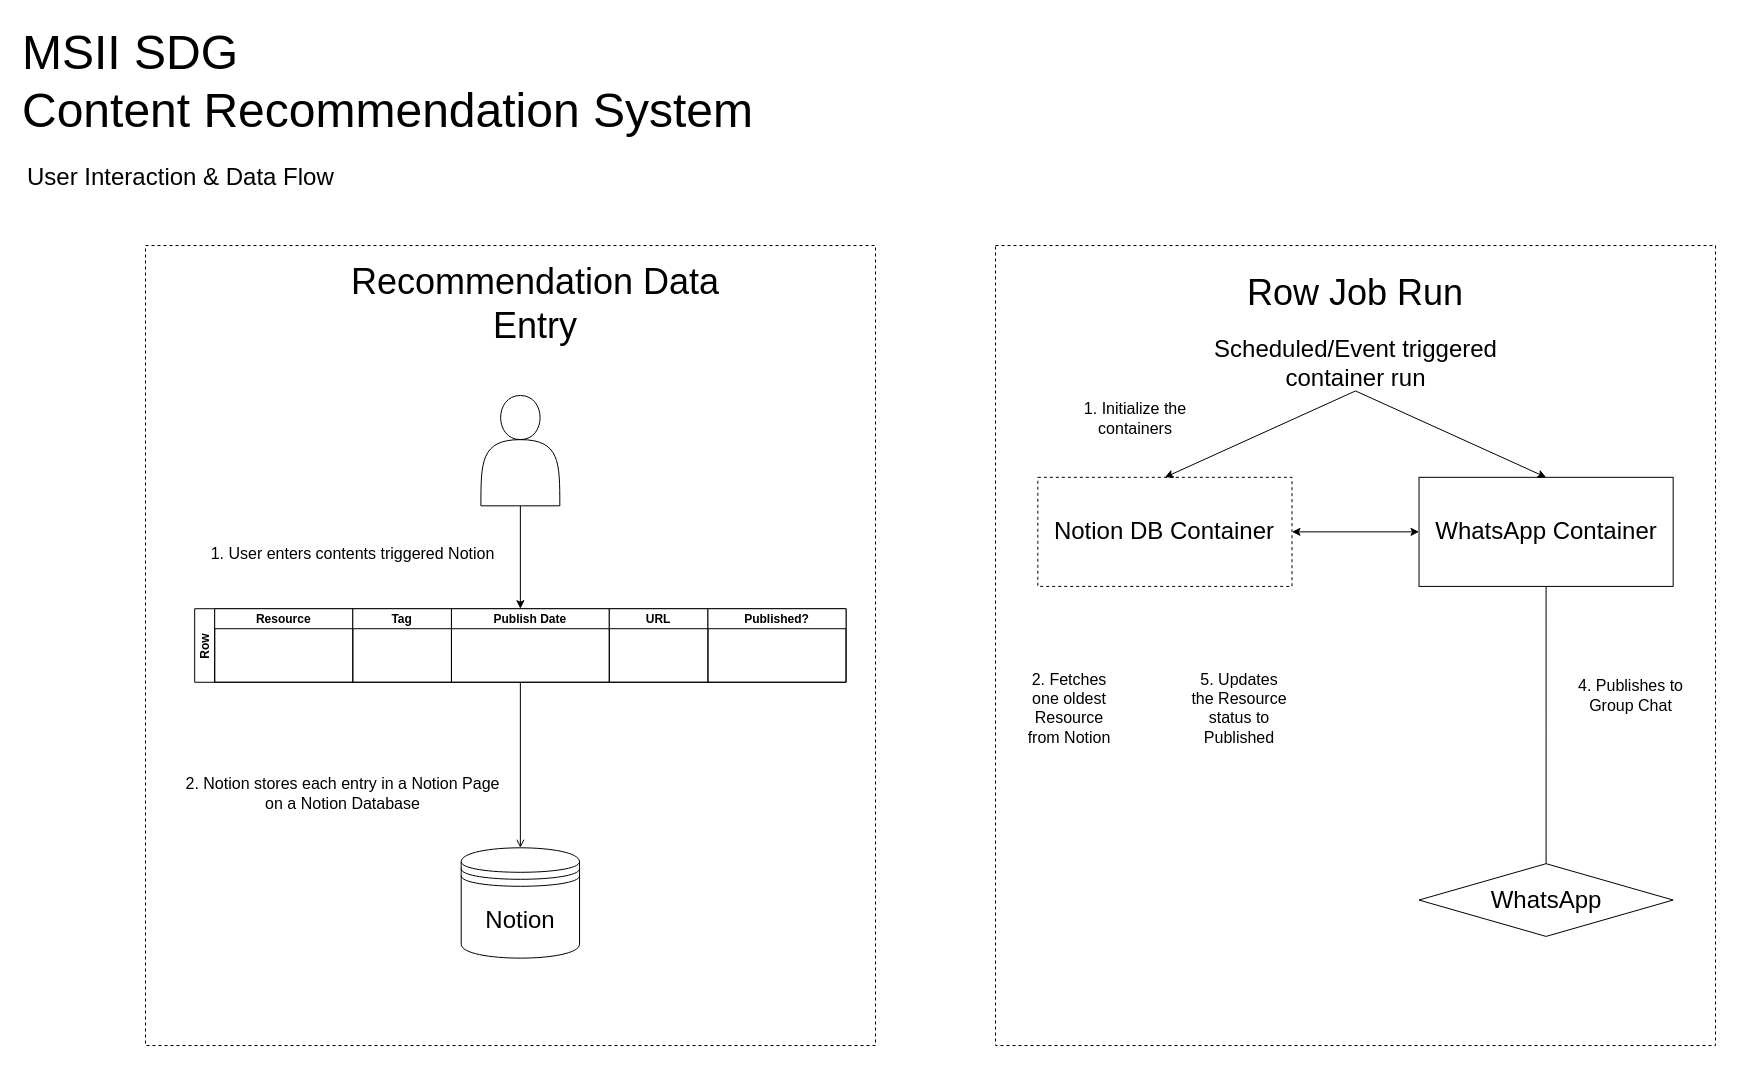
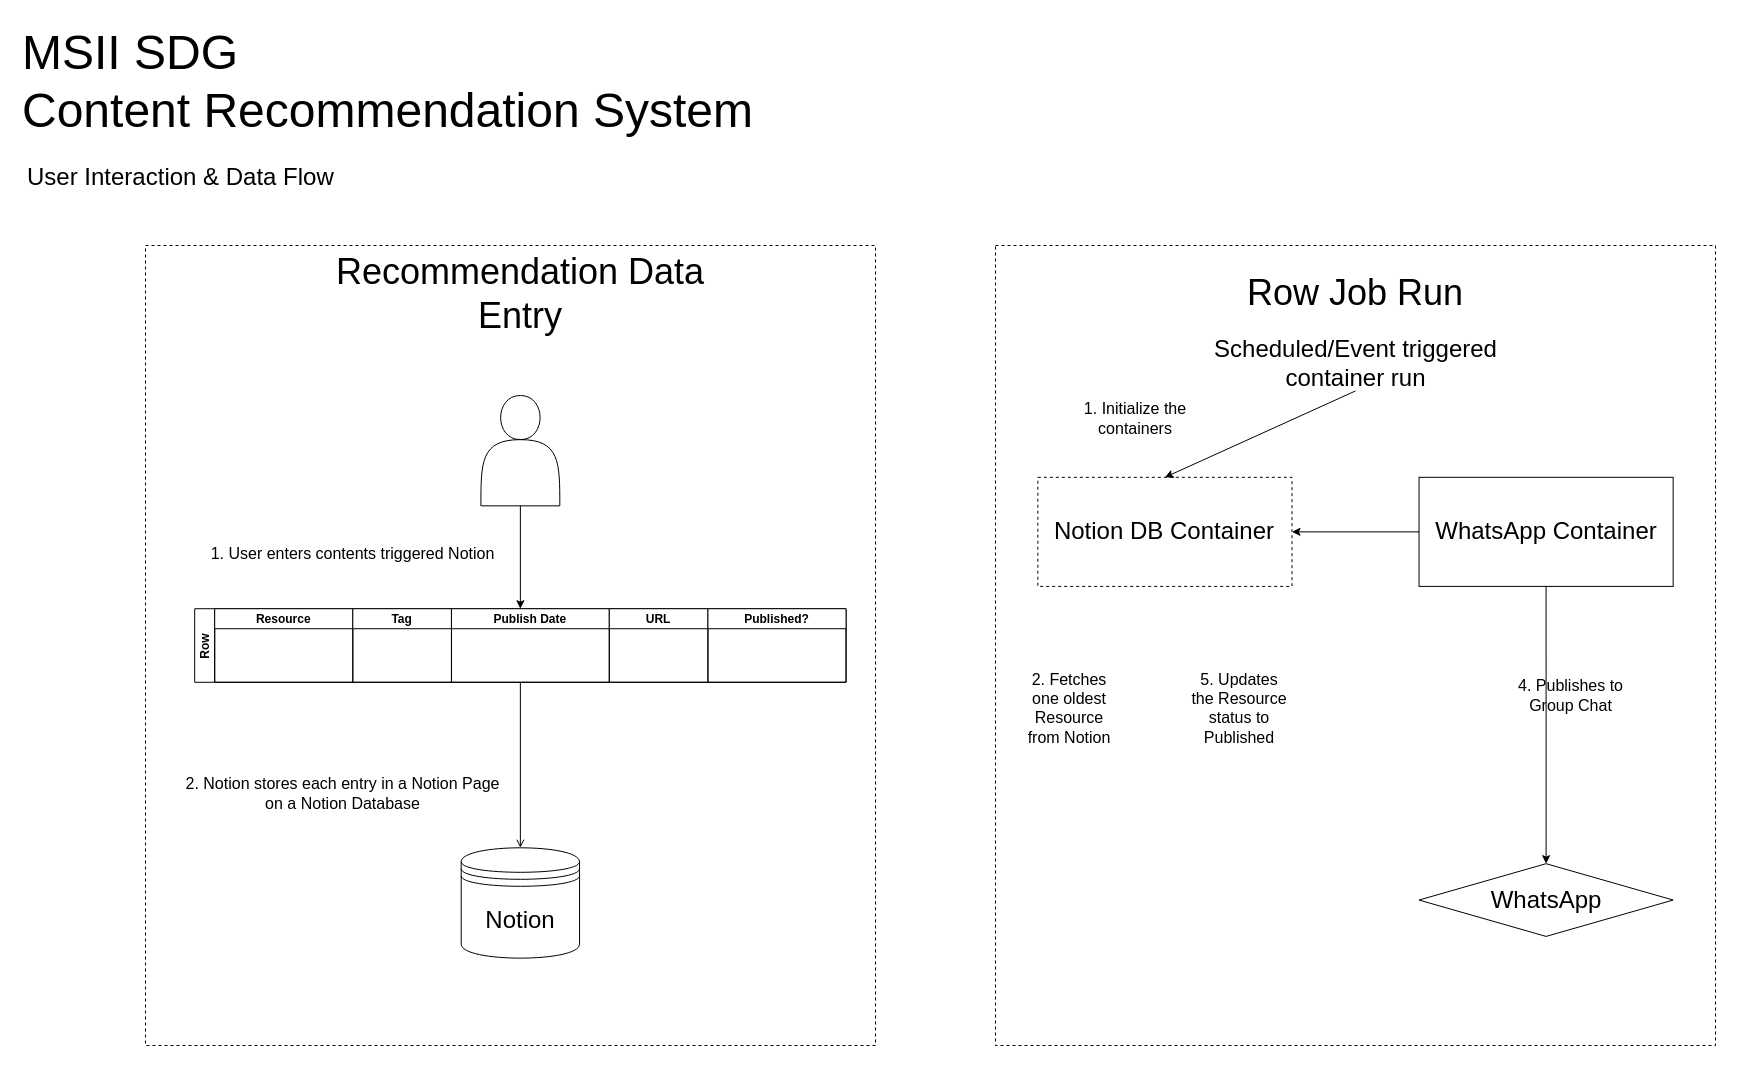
node "Recommendation Data Entry": moved (535, 303) -> (520, 293)
edge "Scheduled/Event triggered container run" -> "WhatsApp Container": removed
edge "Notion DB Container" -- "WhatsApp Container": arrowhead classic -> none
node "4. Publishes to Group Chat": moved (1631, 696) -> (1571, 696)
edge "WhatsApp Container" -- "WhatsApp": arrowhead none -> classic
